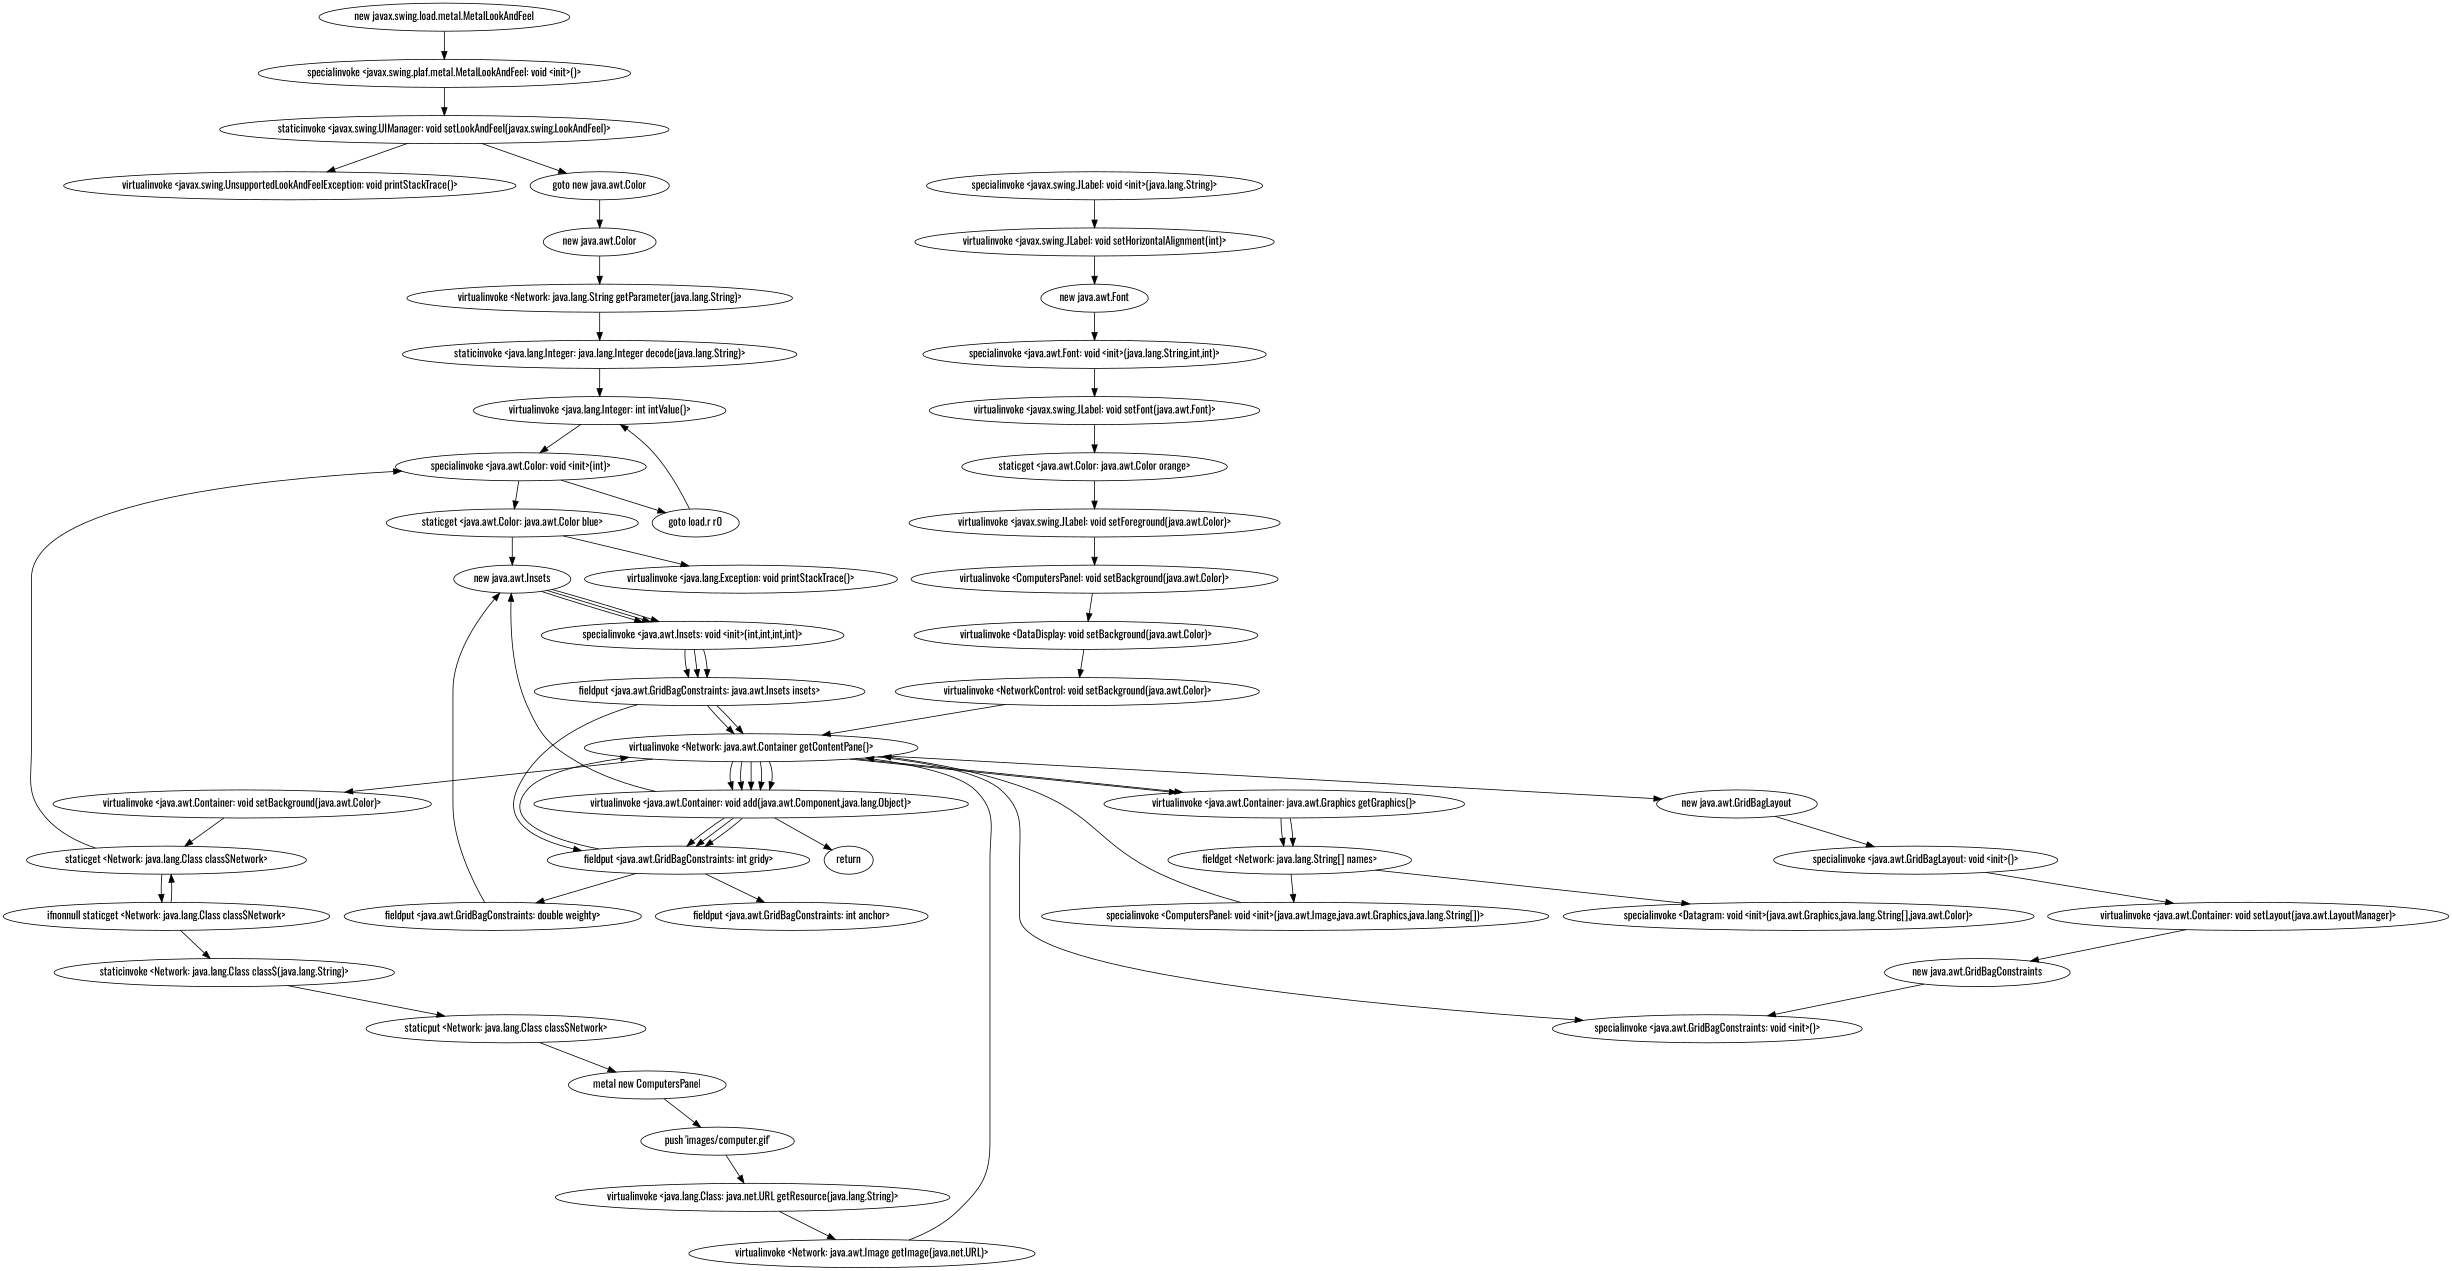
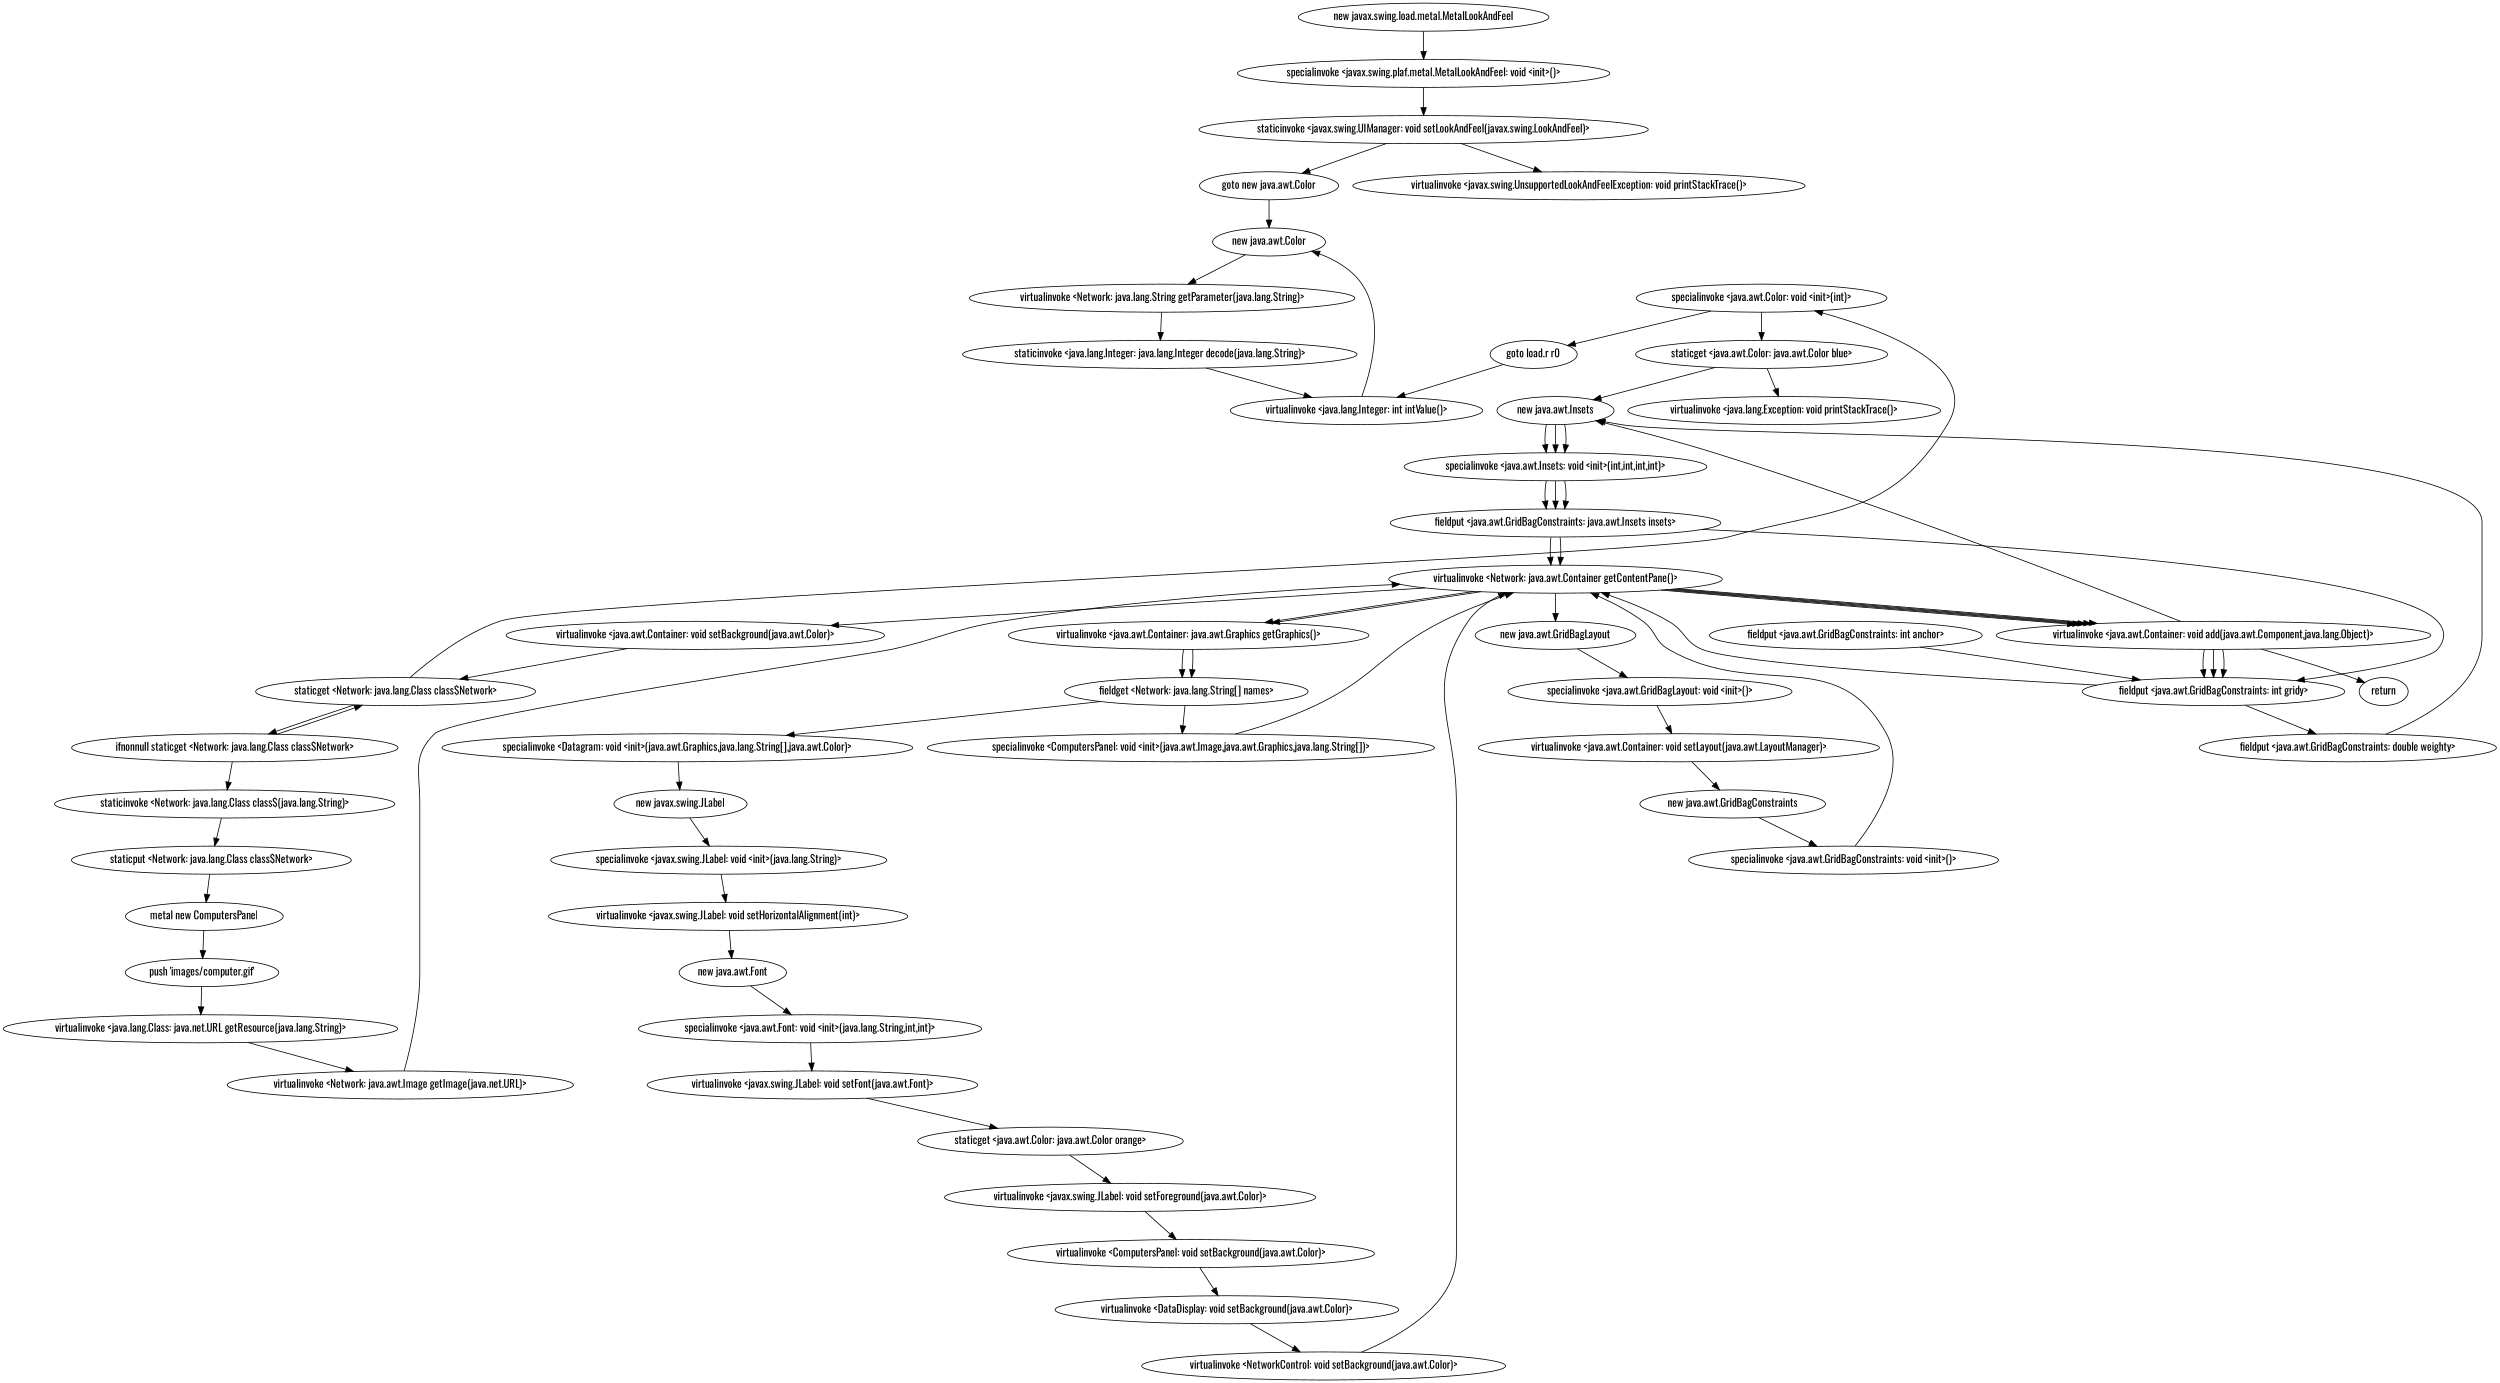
edge "virtualinvoke <java.lang.Integer: int intValue()>" -> "specialinvoke <java.awt.Color: void <init>(int)>": now "virtualinvoke <java.lang.Integer: int intValue()>" -> "new java.awt.Color"
node "new javax.swing.JLabel": added
edge "fieldput <java.awt.GridBagConstraints: int gridy>" -> "fieldput <java.awt.GridBagConstraints: int anchor>": reversed
edge "virtualinvoke <Network: java.awt.Container getContentPane()>" -> "specialinvoke <java.awt.GridBagConstraints: void <init>()>": reversed
